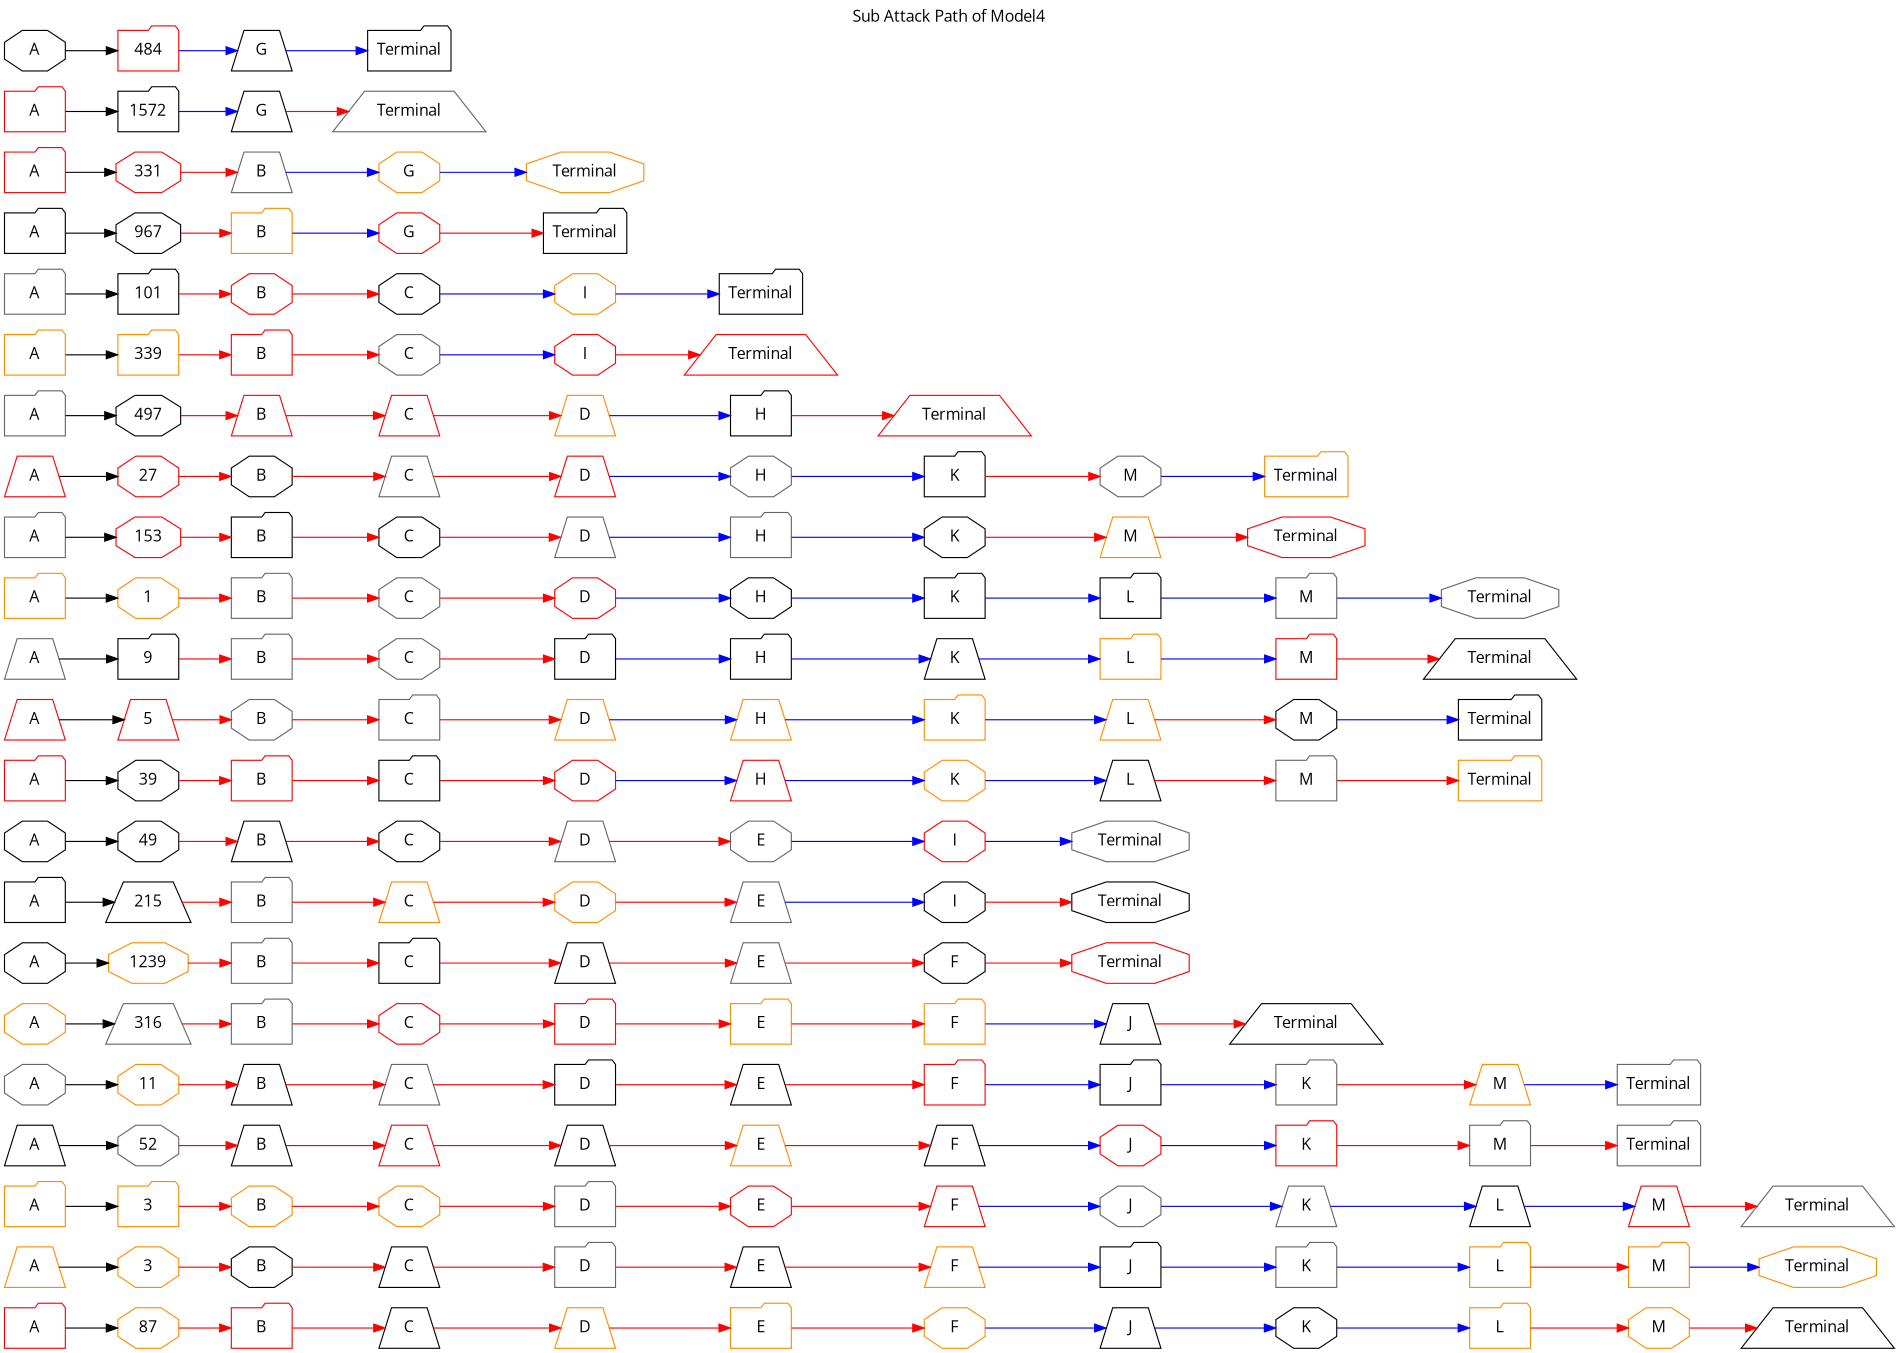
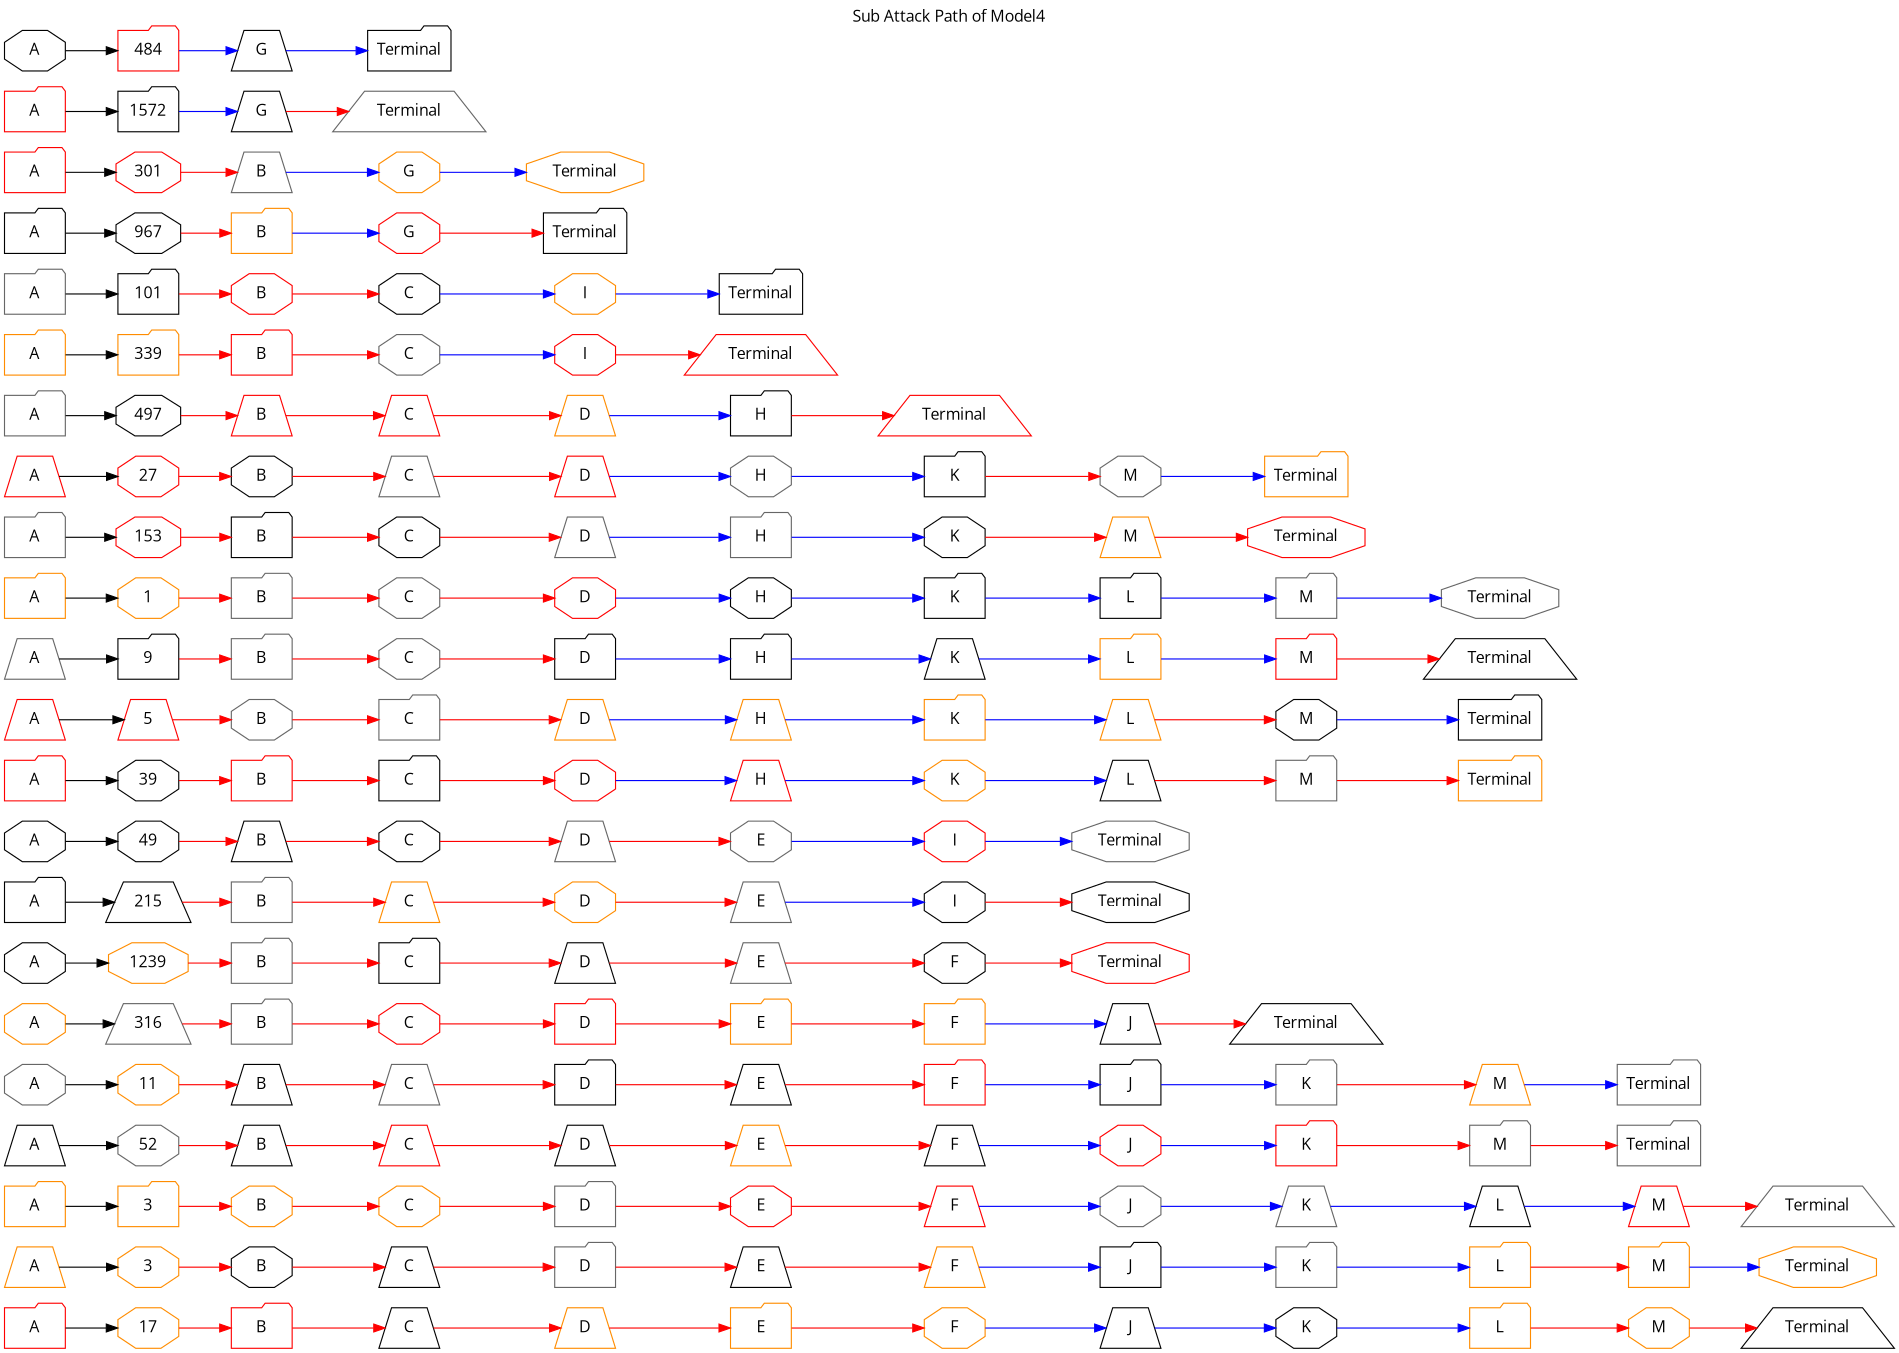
node "331": label "331" -> "301"
node "87": label "87" -> "17"
